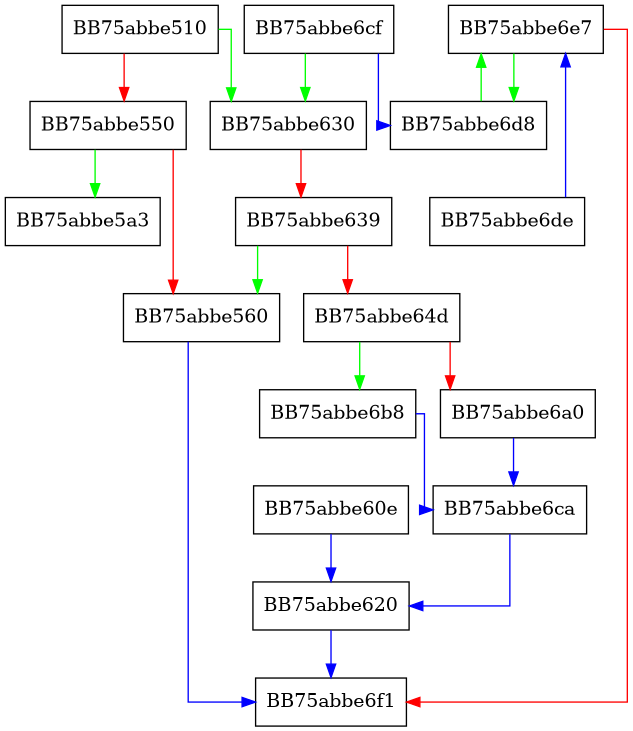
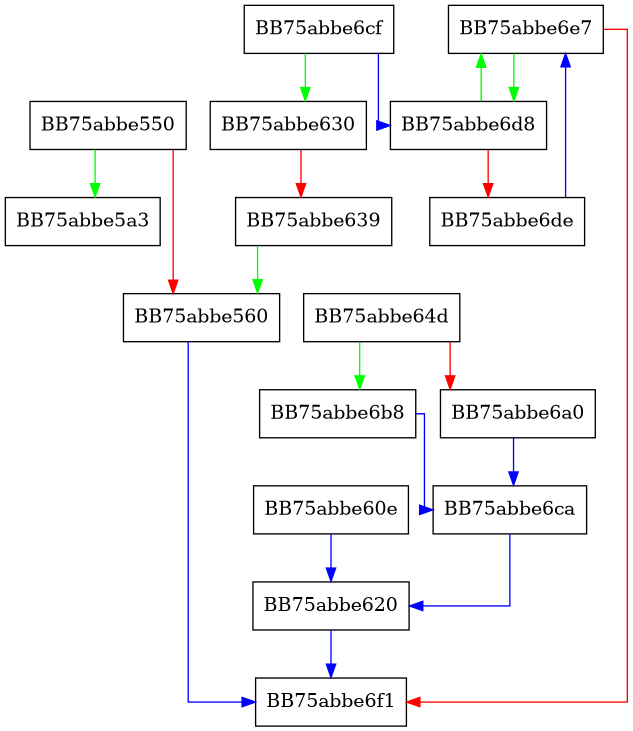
node "BB75abbe510": removed
edge "BB75abbe6d8" -> "BB75abbe6de": added
edge "BB75abbe639" -> "BB75abbe64d": removed
